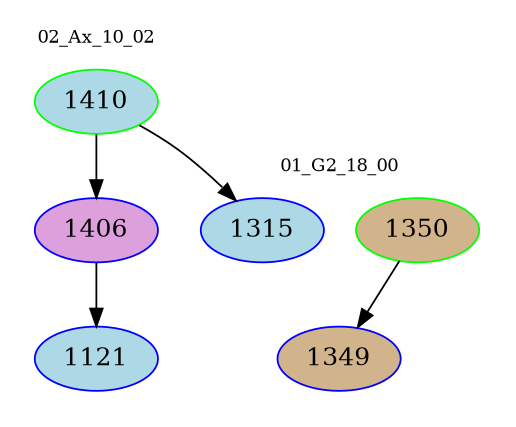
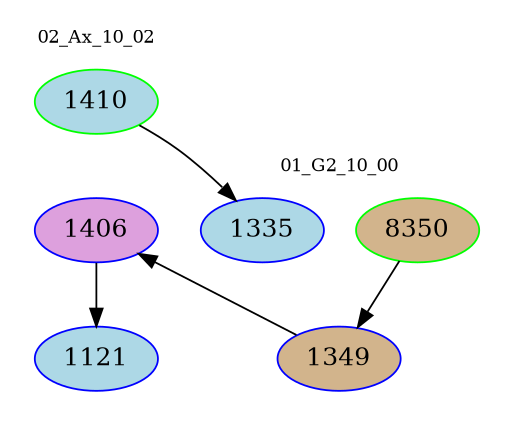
edge "1410" -> "1406": now "1349" -> "1406"
cluster "01_G2_18_00": label "01_G2_18_00" -> "01_G2_10_00"
node "1315": label "1315" -> "1335"
node "1350": label "1350" -> "8350"
